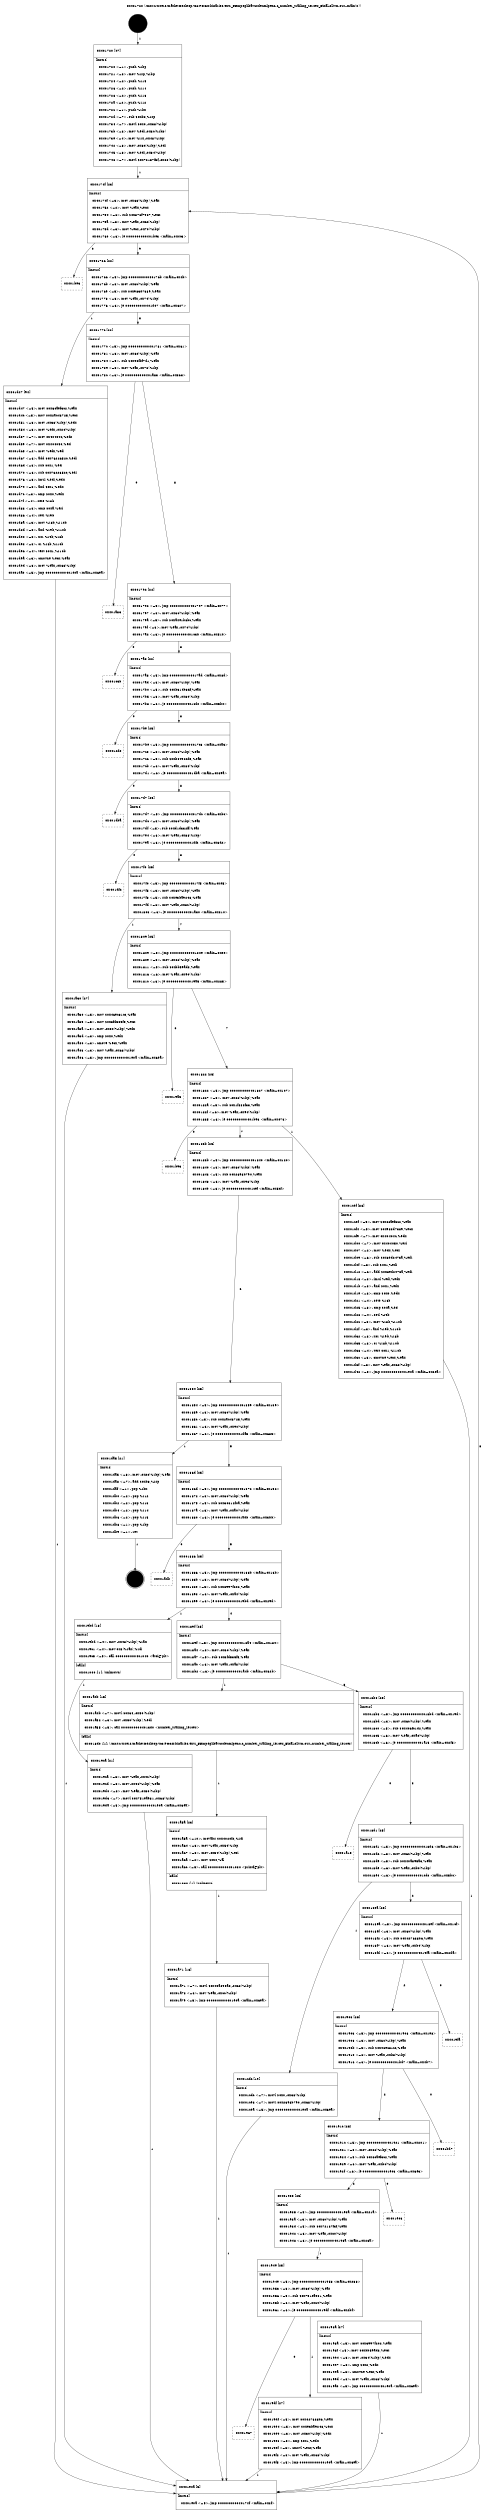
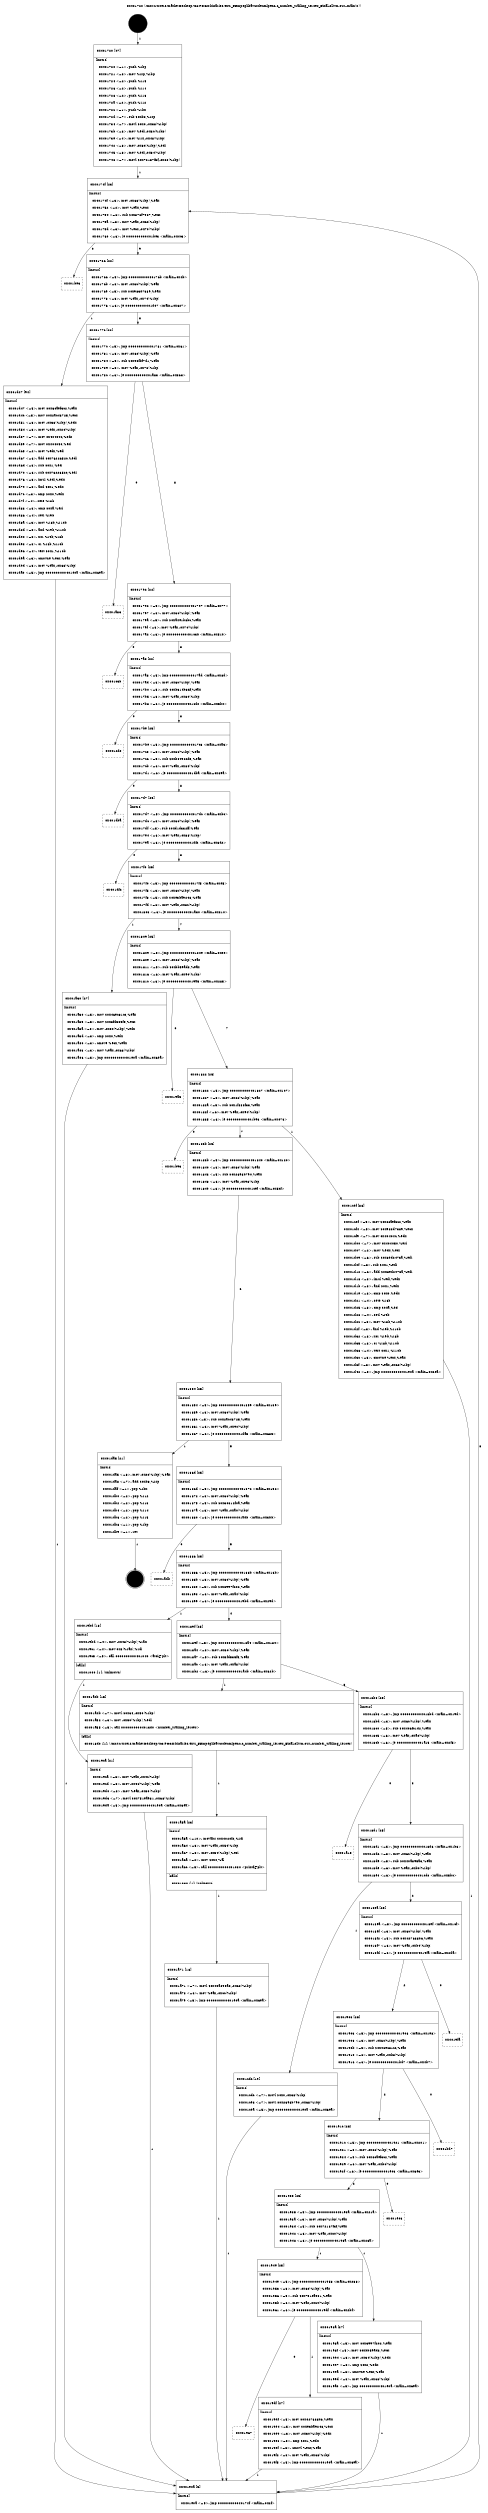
edge "0x401935 [25]" -> "0x40198a [27]": added, label "1"
